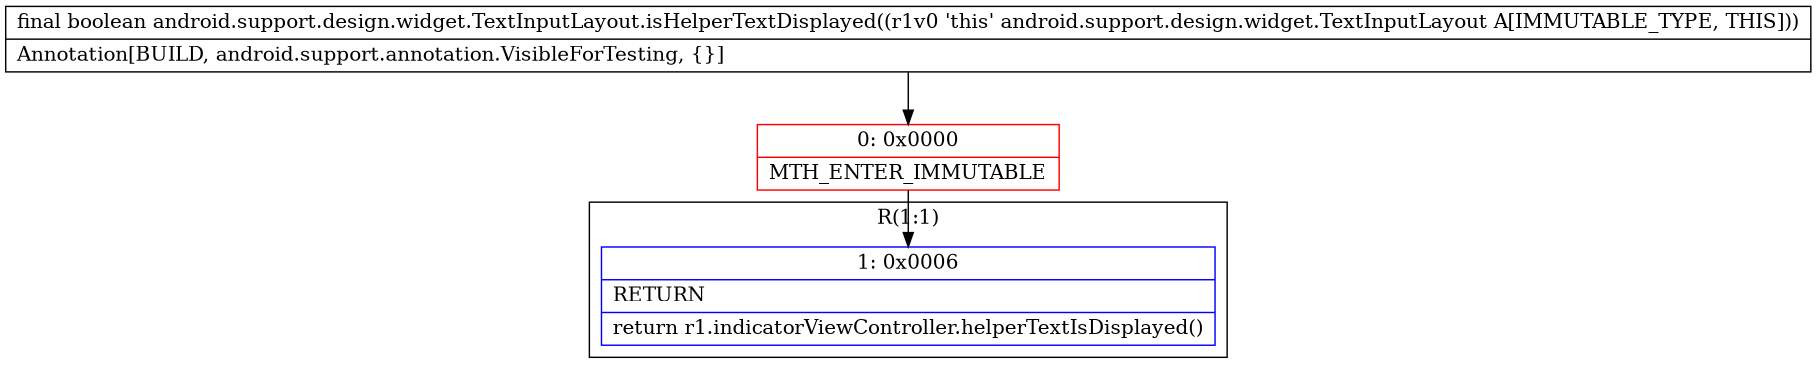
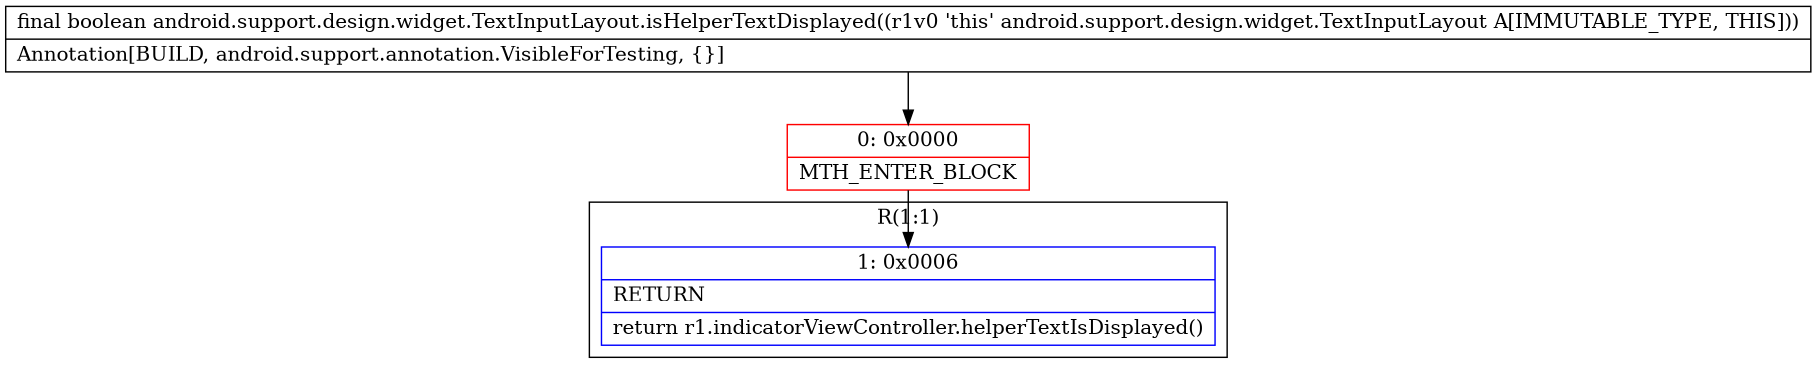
node "0: 0x0000": text "MTH_ENTER_IMMUTABLE" -> "MTH_ENTER_BLOCK"
